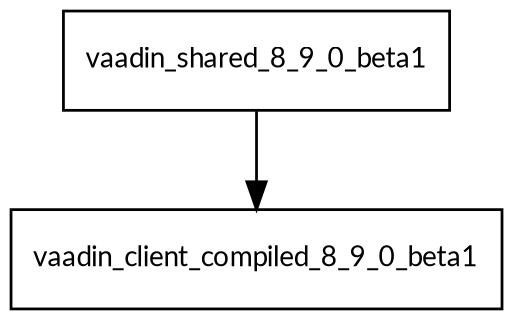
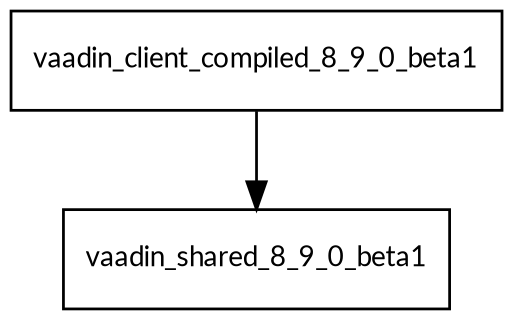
edge "vaadin_shared_8_9_0_beta1" -> "vaadin_client_compiled_8_9_0_beta1": reversed
